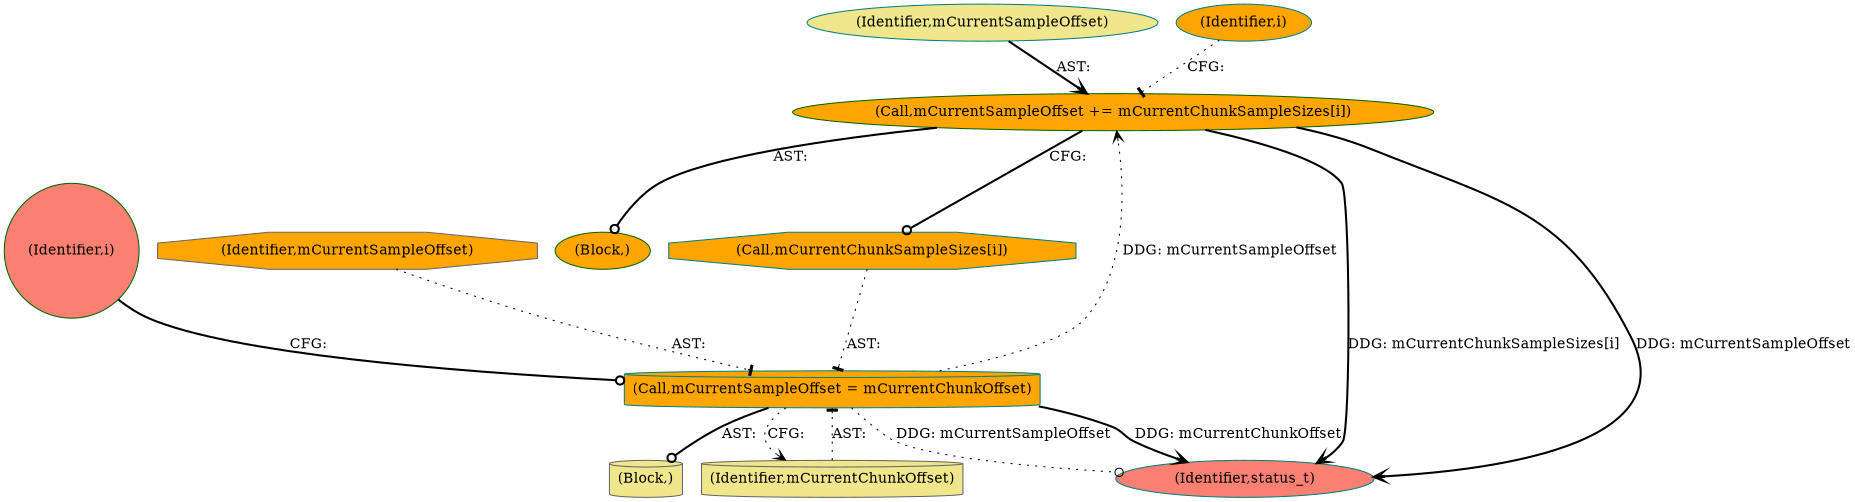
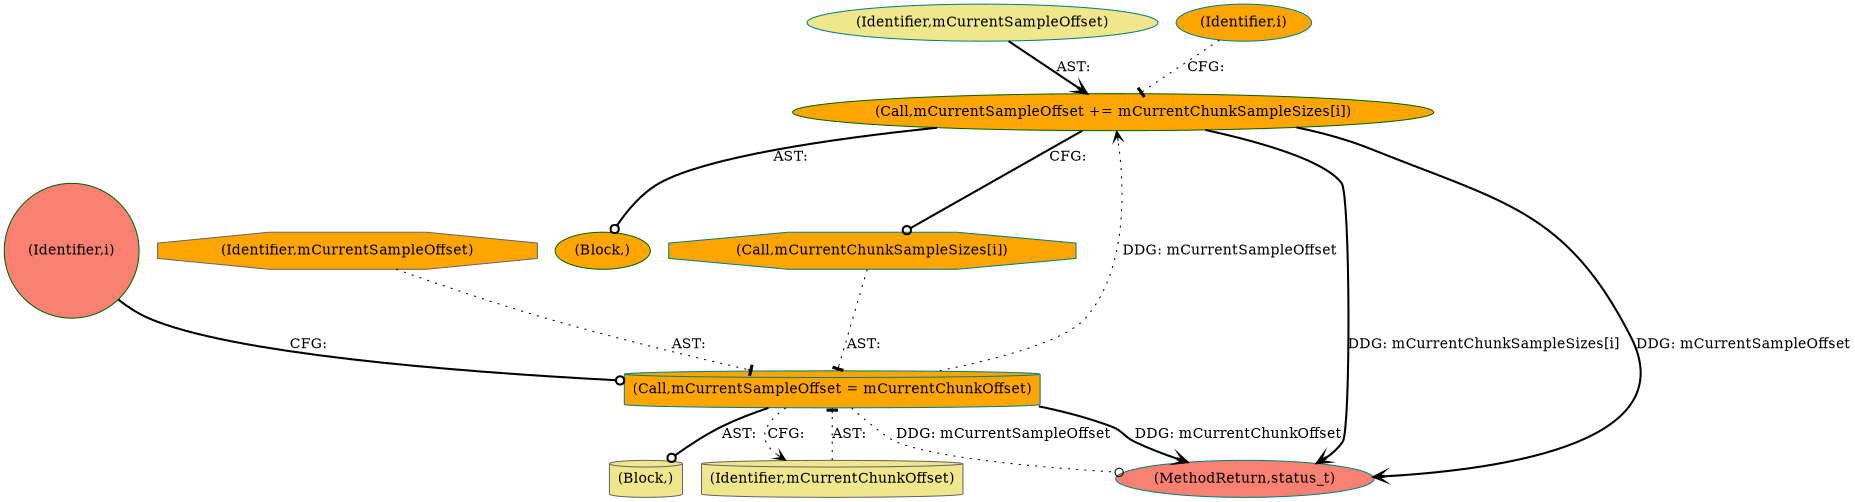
node "(Identifier,status_t)": label "(Identifier,status_t)" -> "(MethodReturn,status_t)"
